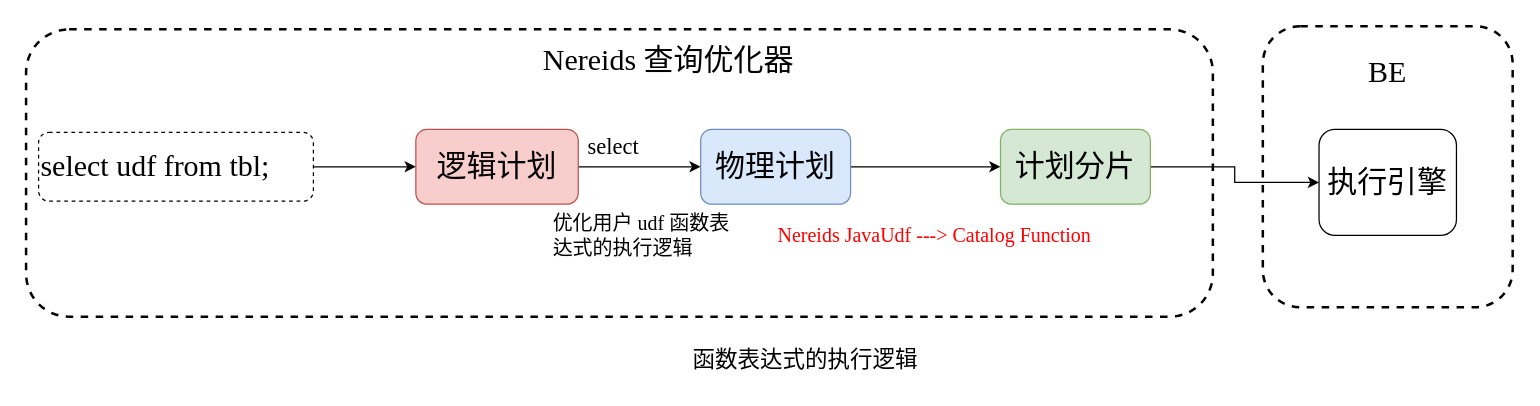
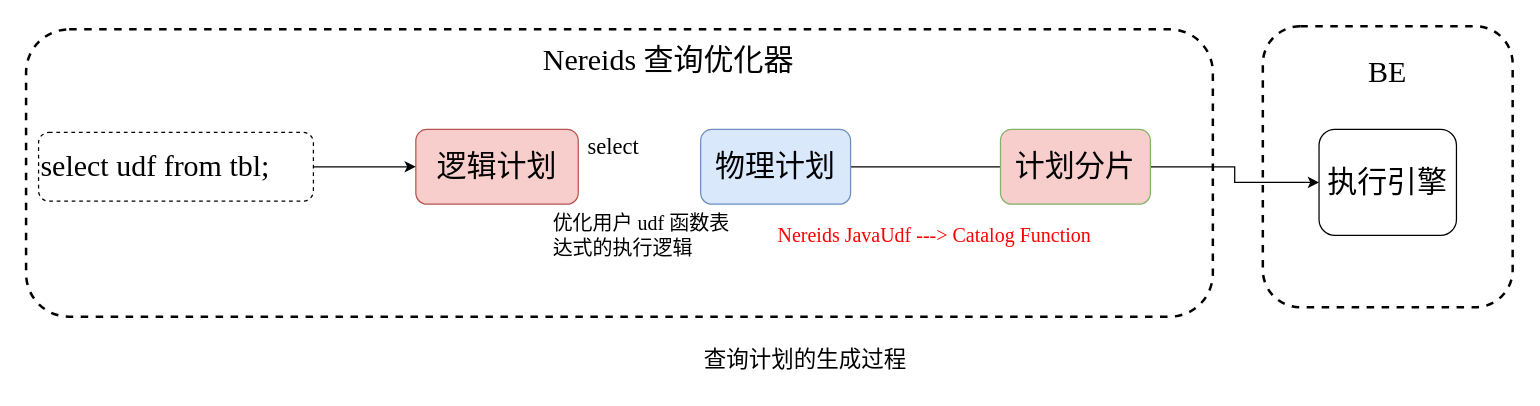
edge "逻辑计划" -> "物理计划": removed
edge "物理计划" -> "计划分片": arrowhead classic -> none
node "计划分片": fillcolor #d5e8d4 -> #f8cecc
node "函数表达式的执行逻辑": label "函数表达式的执行逻辑" -> "查询计划的生成过程"
